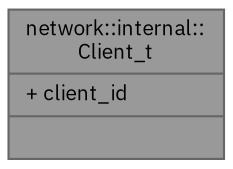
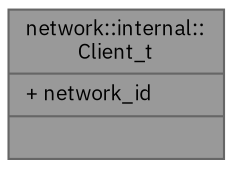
node "network::internal::": text "+ client_id" -> "+ network_id"
